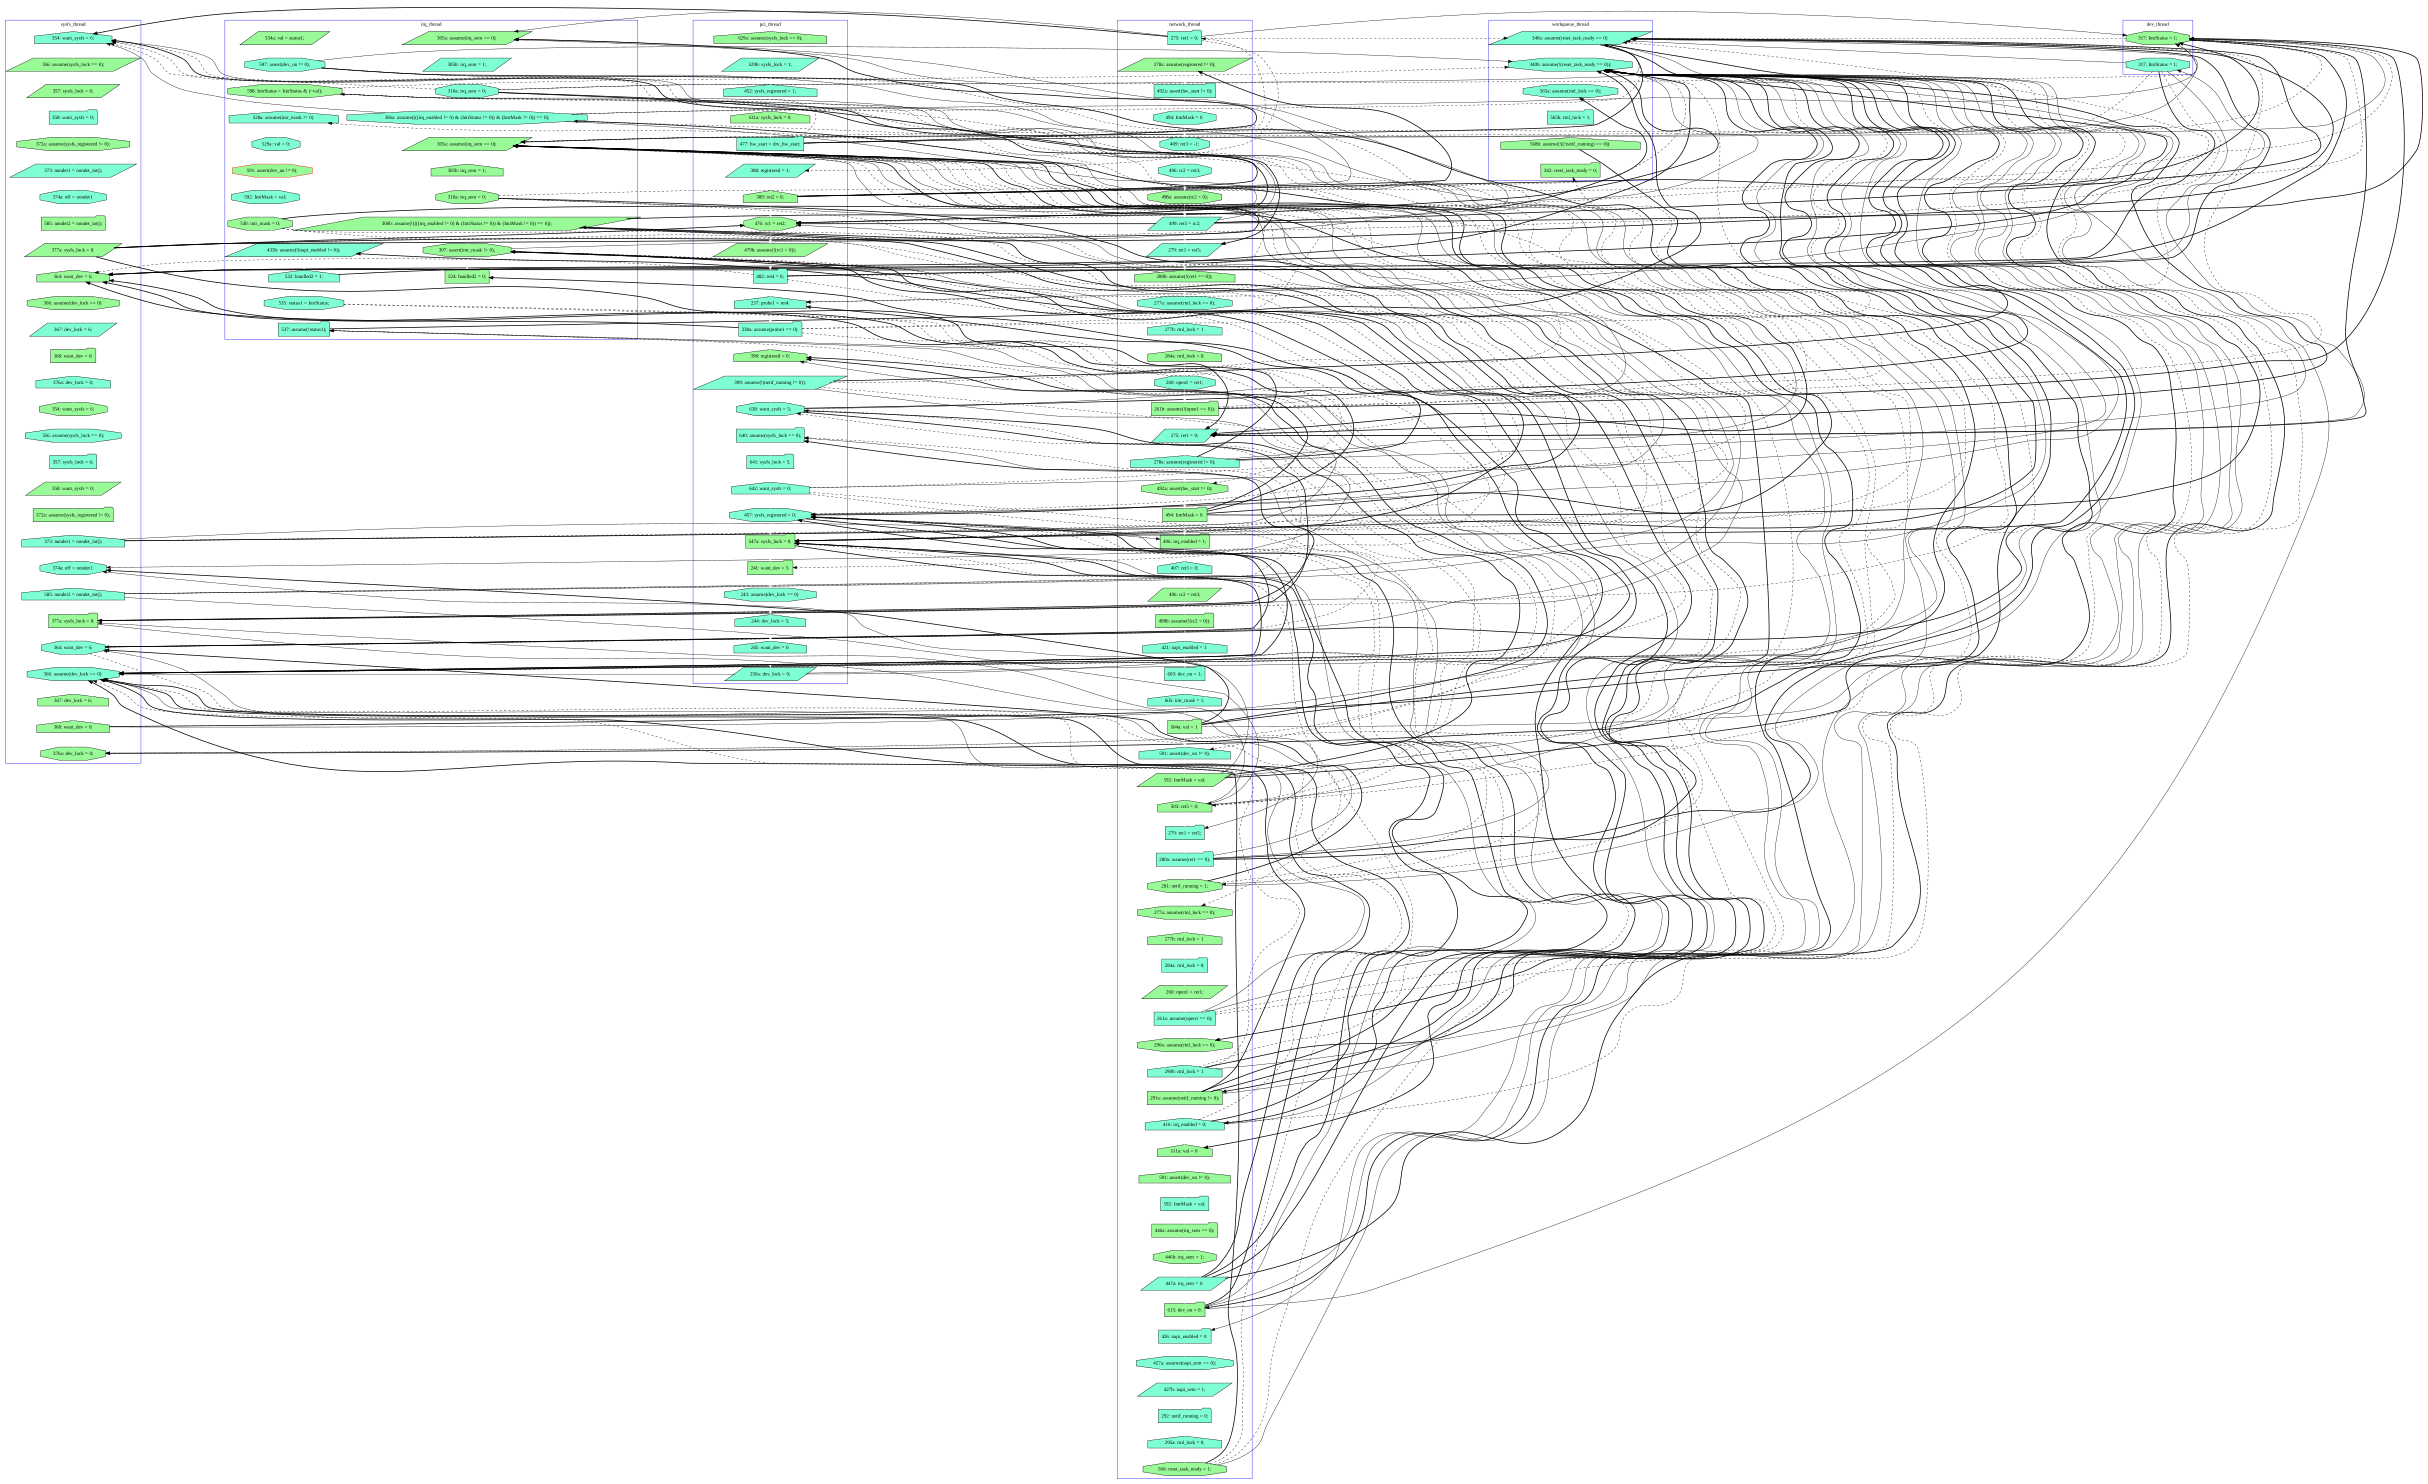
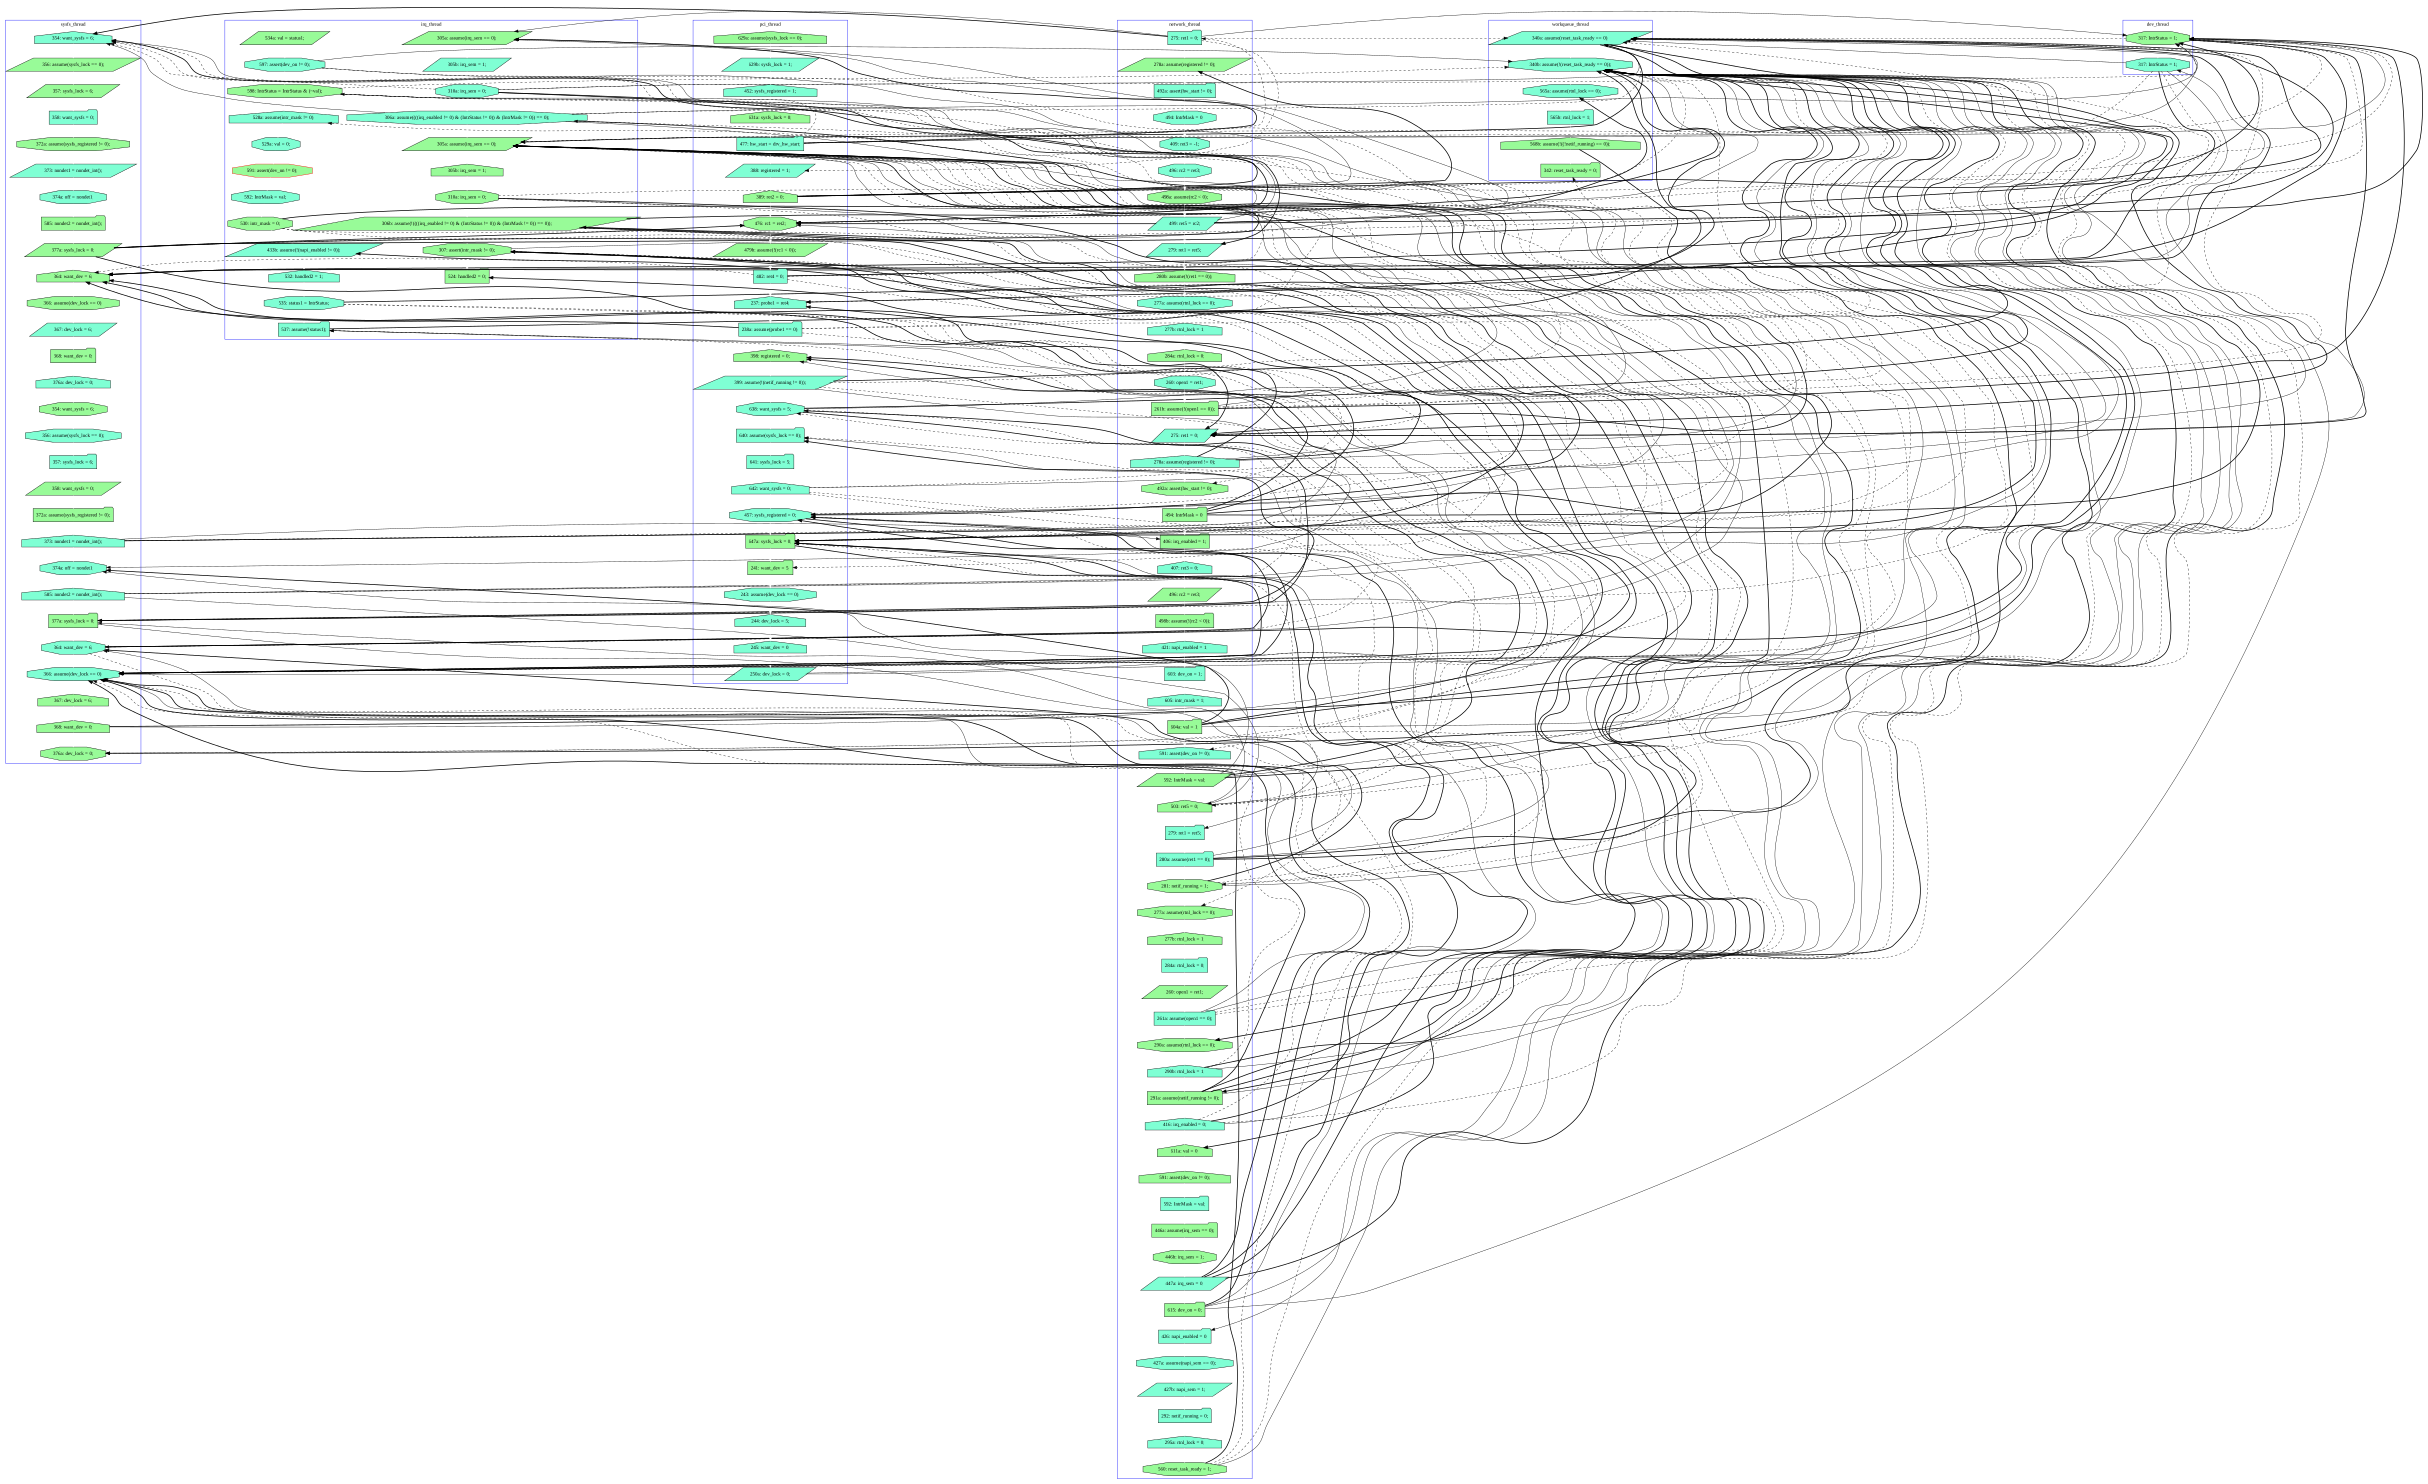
edge "280b: assume(!(ret1 == 0));" -> "476: rc1 = ret2;": now "261b: assume(!(open1 == 0));" -> "476: rc1 = ret2;"
edge "532: handled2 = 1;" -> "340b: assume(!(reset_task_ready == 0));": now "535: status1 = IntrStatus;" -> "340b: assume(!(reset_task_ready == 0));"
edge "340a: assume(reset_task_ready == 0);" -> "237: probe1 = ret4;": style solid -> bold
edge "597: assert(dev_on != 0);" -> "615: dev_on = 0;": removed
edge "457: sysfs_registered = 0;" -> "416: irq_enabled = 0;": removed
edge "290b: rtnl_lock = 1;" -> "457: sysfs_registered = 0;": removed
